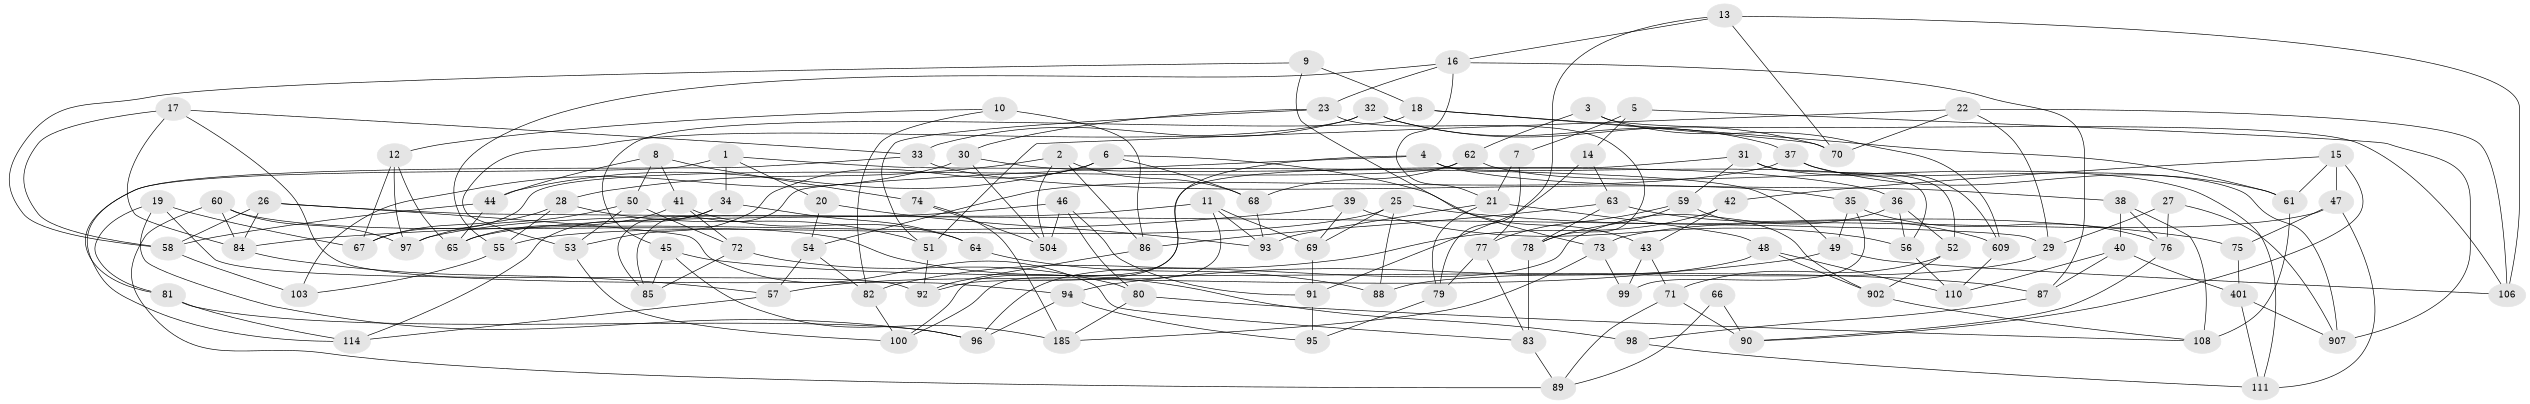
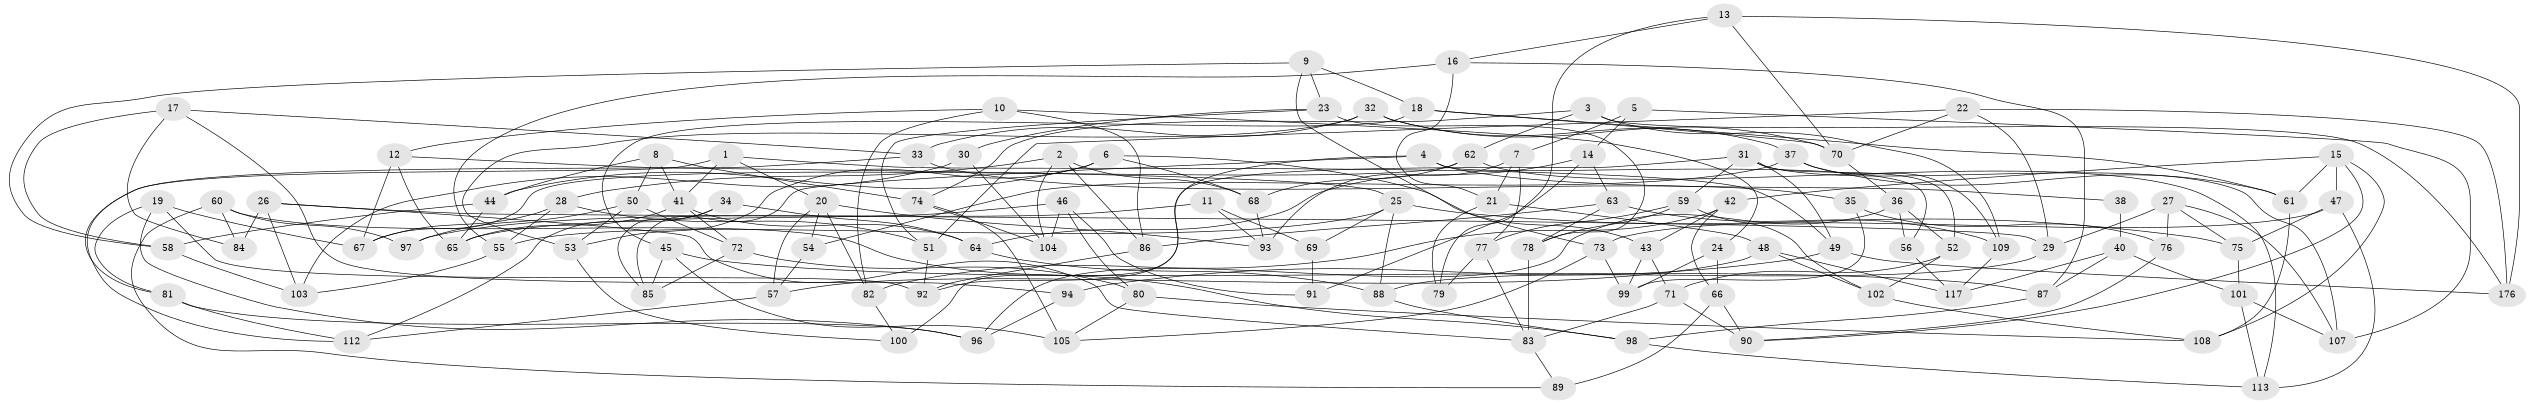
edge "16" -- "23": now "9" -- "23"
edge "3" -- "74": added
edge "30" -- "36": now "70" -- "36"
edge "1" -- "34": now "1" -- "41"
edge "12" -- "97": now "12" -- "25"
node "39": removed
edge "14" -- "64": added
edge "21" -- "93": now "7" -- "93"
edge "27" -- "75": added
edge "38" -- "76": removed
edge "26" -- "58": now "26" -- "103"
edge "35" -- "49": now "31" -- "49"
edge "42" -- "66": added
node "504": label "504" -> "104"
node "24": added
node "609": label "609" -> "109"
edge "38" -- "108": now "15" -- "108"
edge "54" -- "82": now "20" -- "82"
edge "84" -- "57": now "20" -- "57"
edge "11" -- "100": removed
node "902": label "902" -> "102"
node "110": label "110" -> "117"
node "401": label "401" -> "101"
node "106": label "106" -> "176"
edge "88" -- "98": added
edge "71" -- "89": now "71" -- "83"
node "114": label "114" -> "112"
node "185": label "185" -> "105"
node "95": removed
node "907": label "907" -> "107"
node "111": label "111" -> "113"
